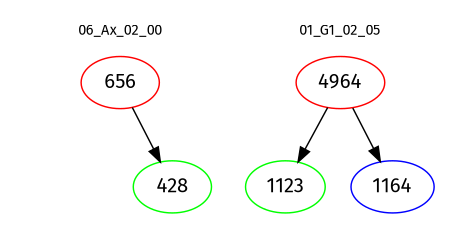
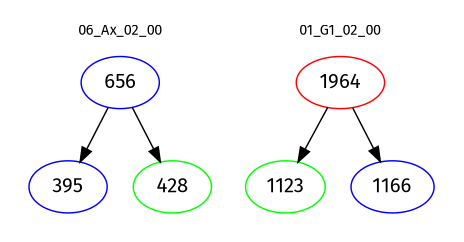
cluster "01_G1_02_05": label "01_G1_02_05" -> "01_G1_02_00"
node "656": color red -> blue
node "4964": label "4964" -> "1964"
node "395": added
node "1164": label "1164" -> "1166"
